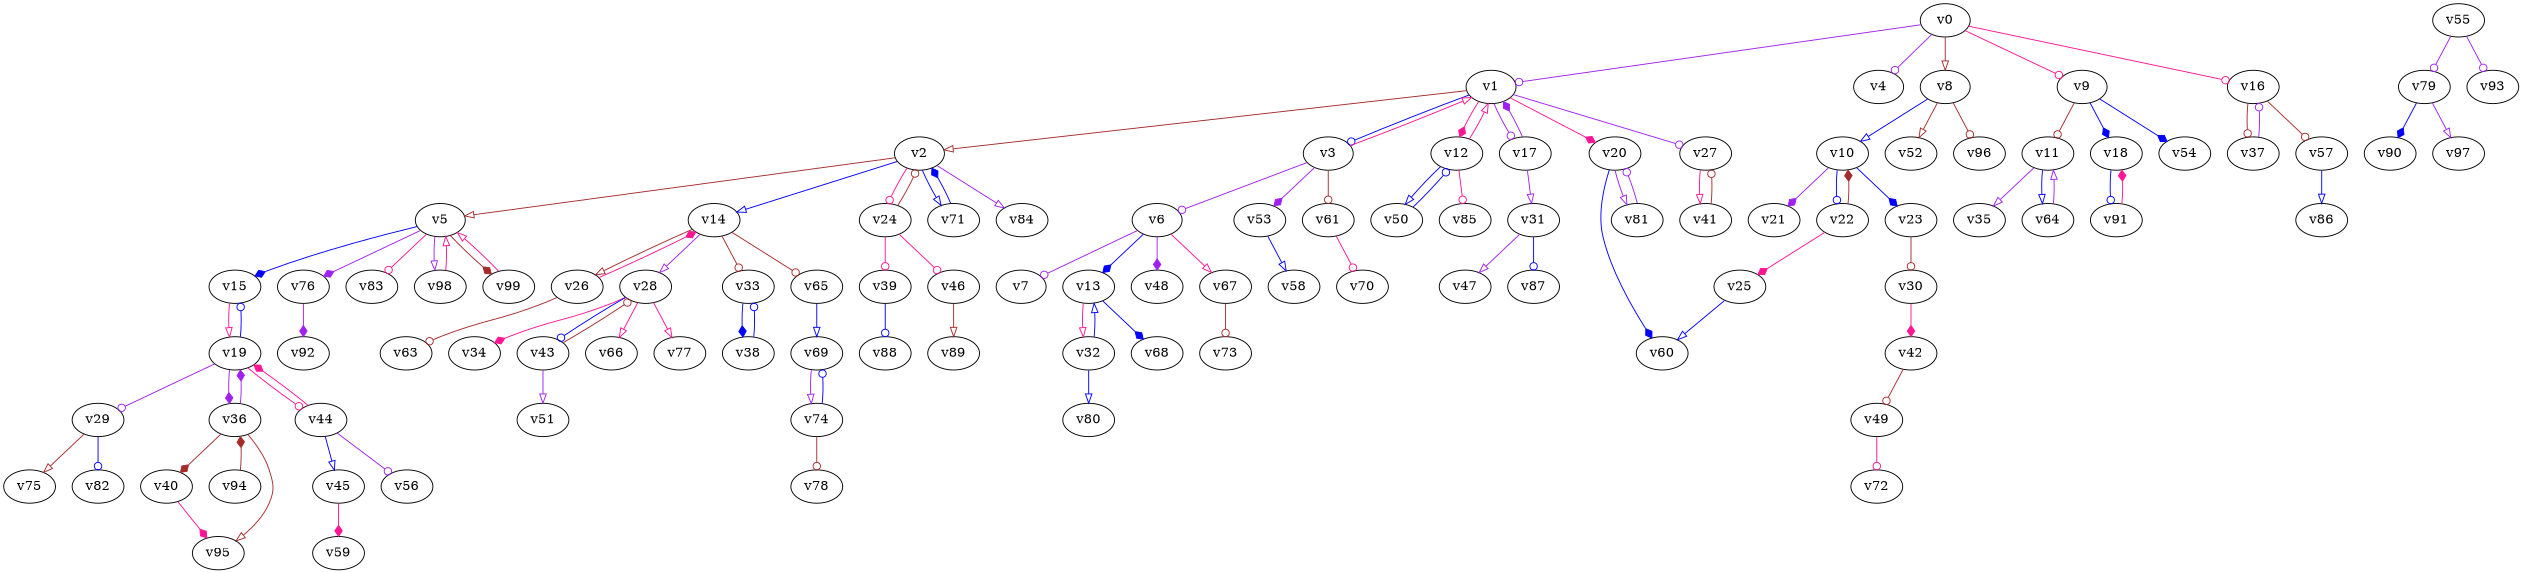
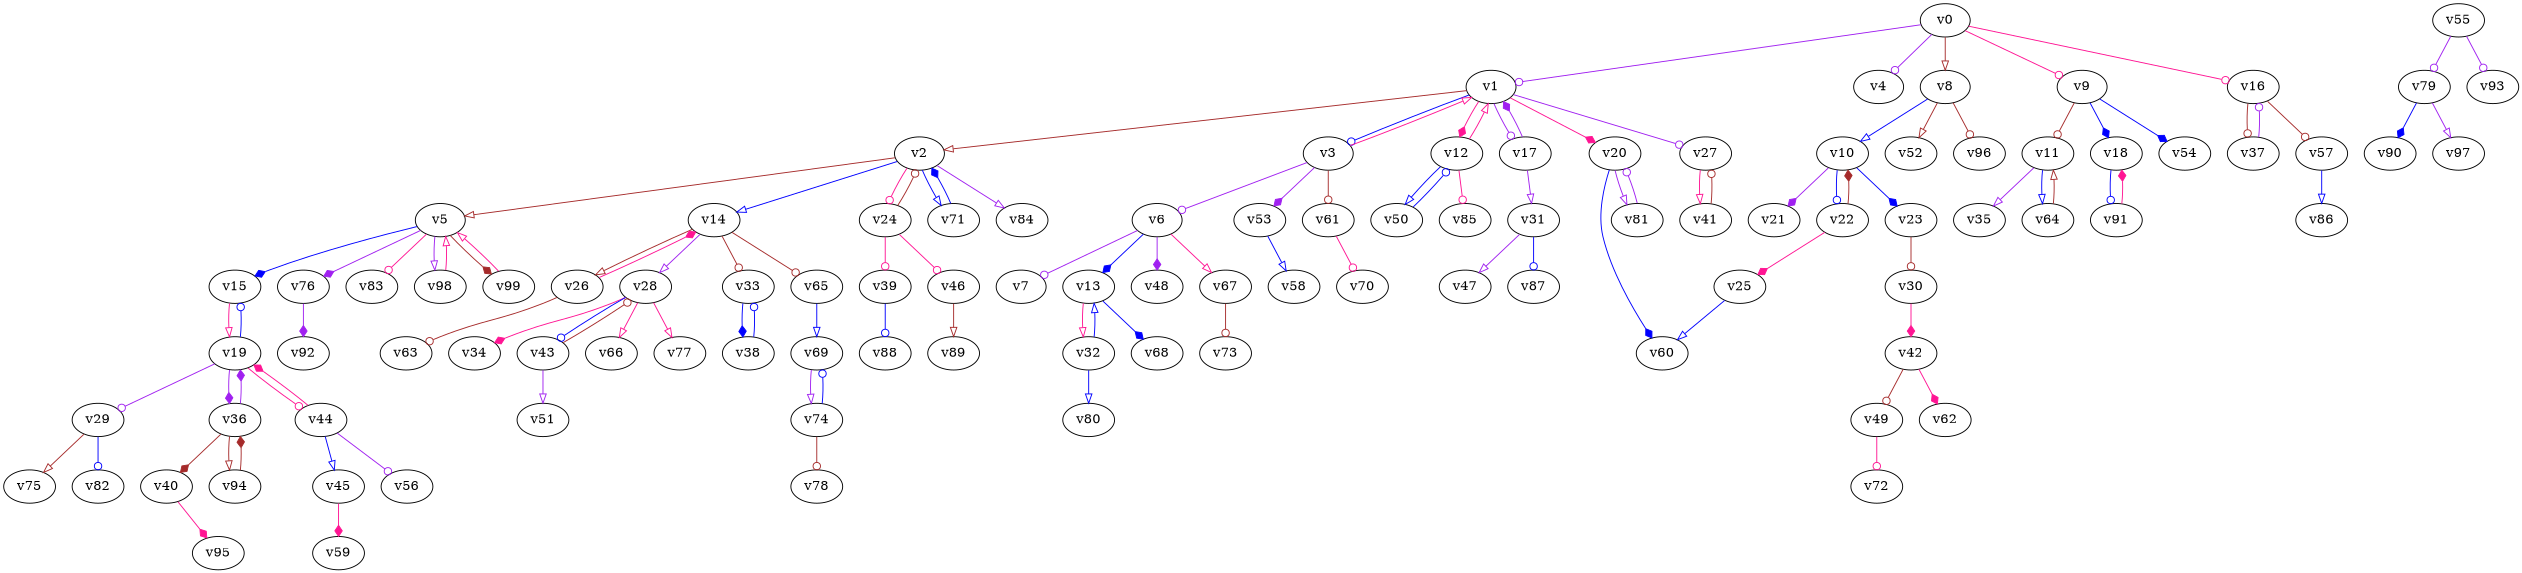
edge "v64" -> "v11": color purple -> brown
node "v62": added
edge "v36" -> "v95": now "v36" -> "v94"
